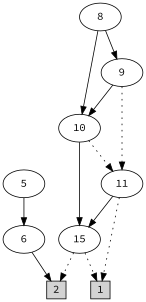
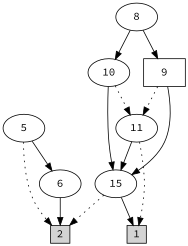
node "9": shape ellipse -> box
edge "9" -> "10": now "9" -> "15"
edge "5" -> "2": added
edge "15" -> "1": style dotted -> filled
